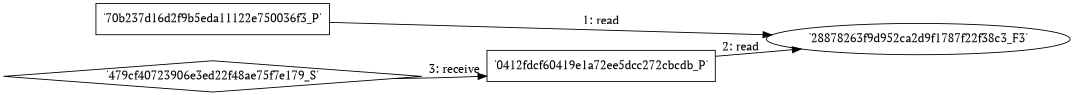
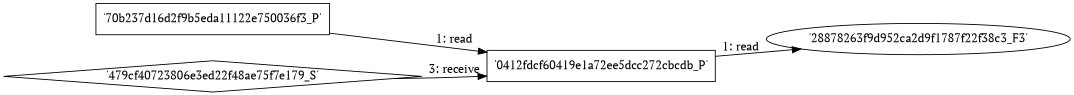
edge "'70b237d16d2f9b5eda11122e750036f3_P'" -> "'28878263f9d952ca2d9f1787f22f38c3_F3'": now "'70b237d16d2f9b5eda11122e750036f3_P'" -> "'0412fdcf60419e1a72ee5dcc272cbcdb_P'"
edge "'0412fdcf60419e1a72ee5dcc272cbcdb_P'" -> "'28878263f9d952ca2d9f1787f22f38c3_F3'": label "2: read" -> "1: read"
node "'479cf40723906e3ed22f48ae75f7e179_S'": label "'479cf40723906e3ed22f48ae75f7e179_S'" -> "'479cf40723806e3ed22f48ae75f7e179_S'"
